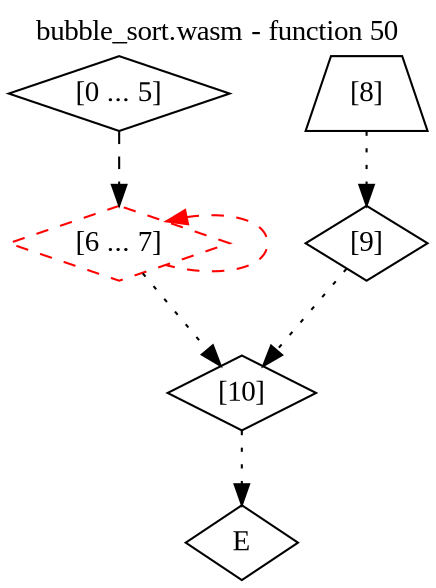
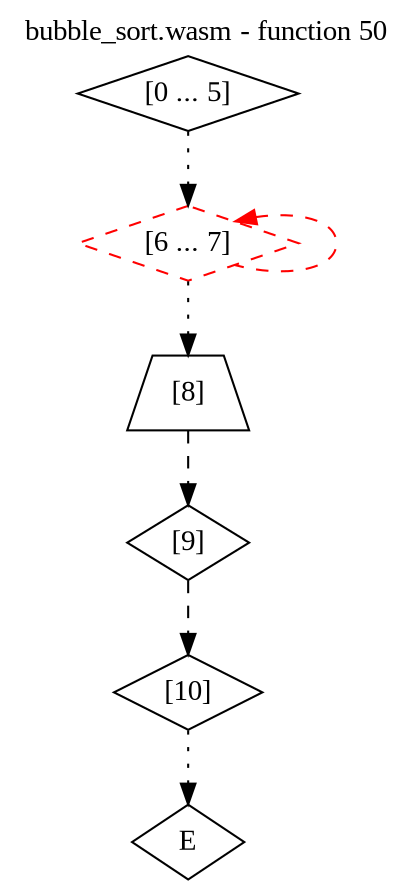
edge "[0 ... 5]" -> "[6 ... 7]": style dashed -> dotted
edge "[8]" -> "[9]": style dotted -> dashed
edge "[9]" -> "[10]": style dotted -> dashed
edge "[6 ... 7]" -> "[10]": now "[6 ... 7]" -> "[8]"
